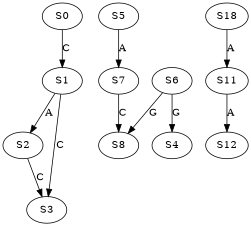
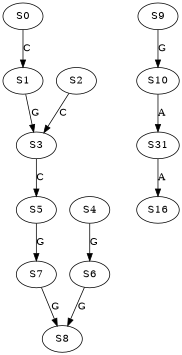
node "S9": added
node "S18": label "S18" -> "S10"
edge "S5" -> "S7": label "A" -> "G"
node "S11": label "S11" -> "S31"
edge "S6" -> "S4": reversed
edge "S1" -> "S2": removed, label "A"
edge "S7" -> "S8": label "C" -> "G"
edge "S1" -> "S3": label "C" -> "G"
node "S12": label "S12" -> "S16"
edge "S3" -> "S5": added, label "C"
